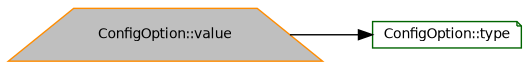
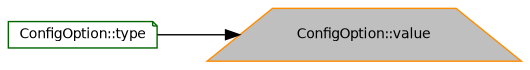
edge "ConfigOption::value" -> "ConfigOption::type": reversed
